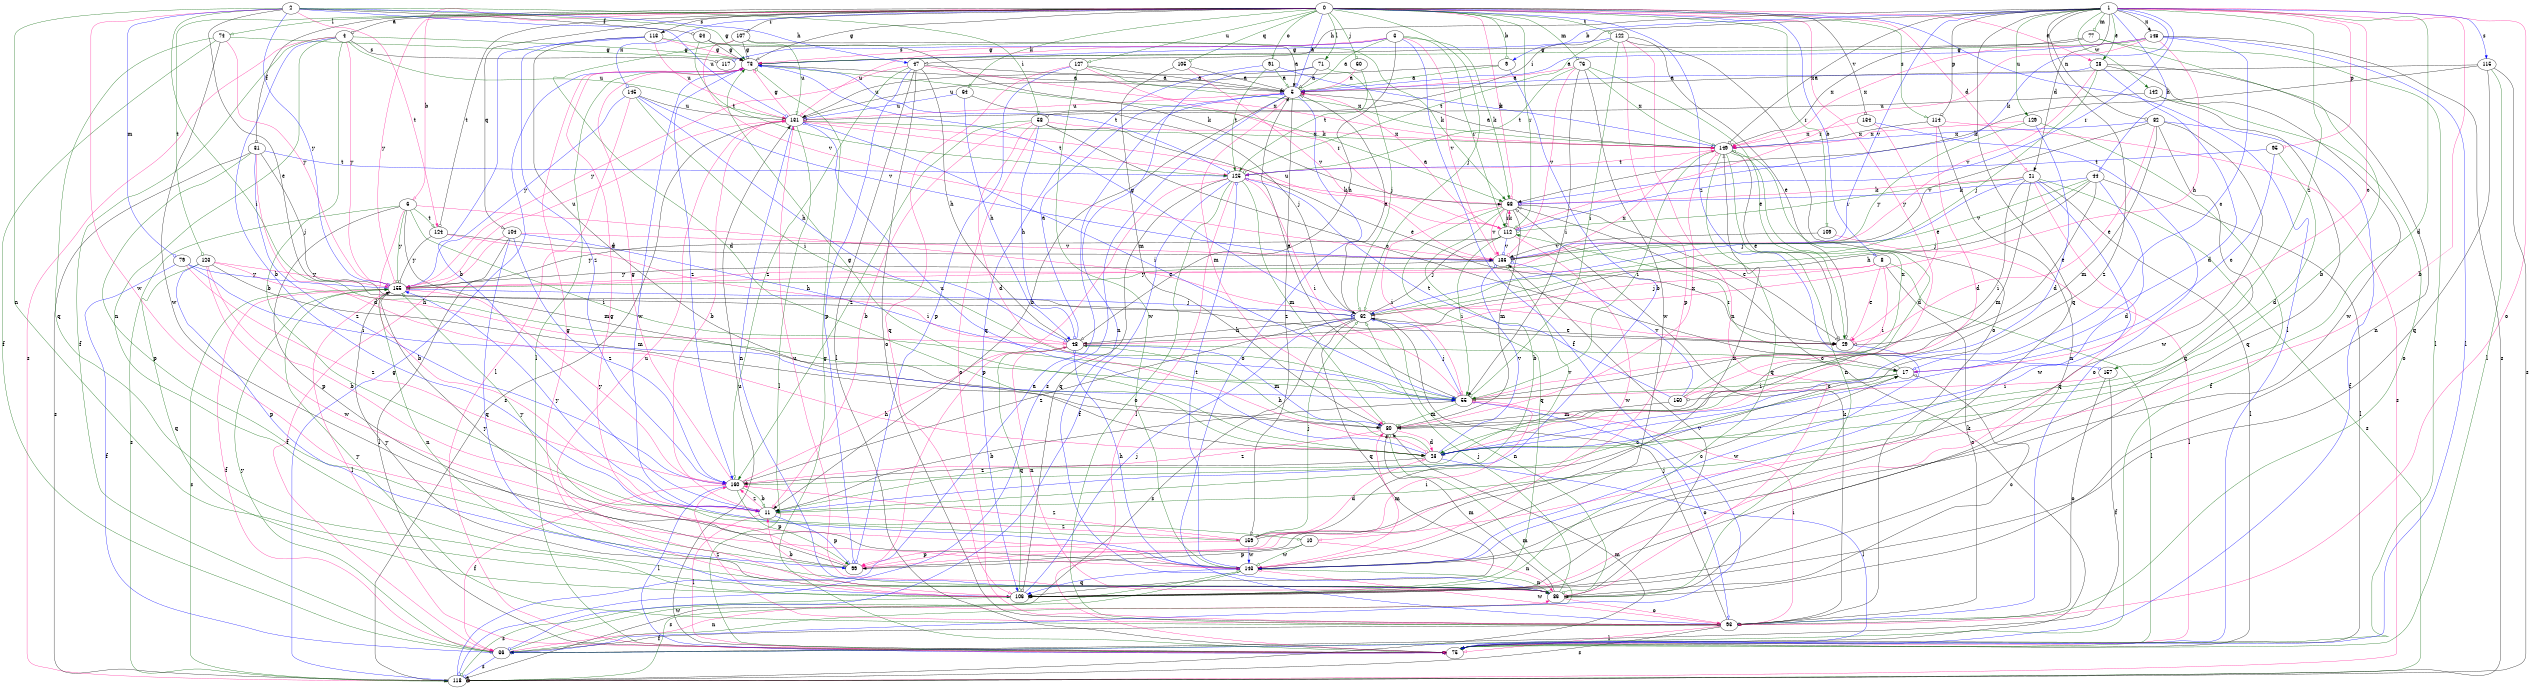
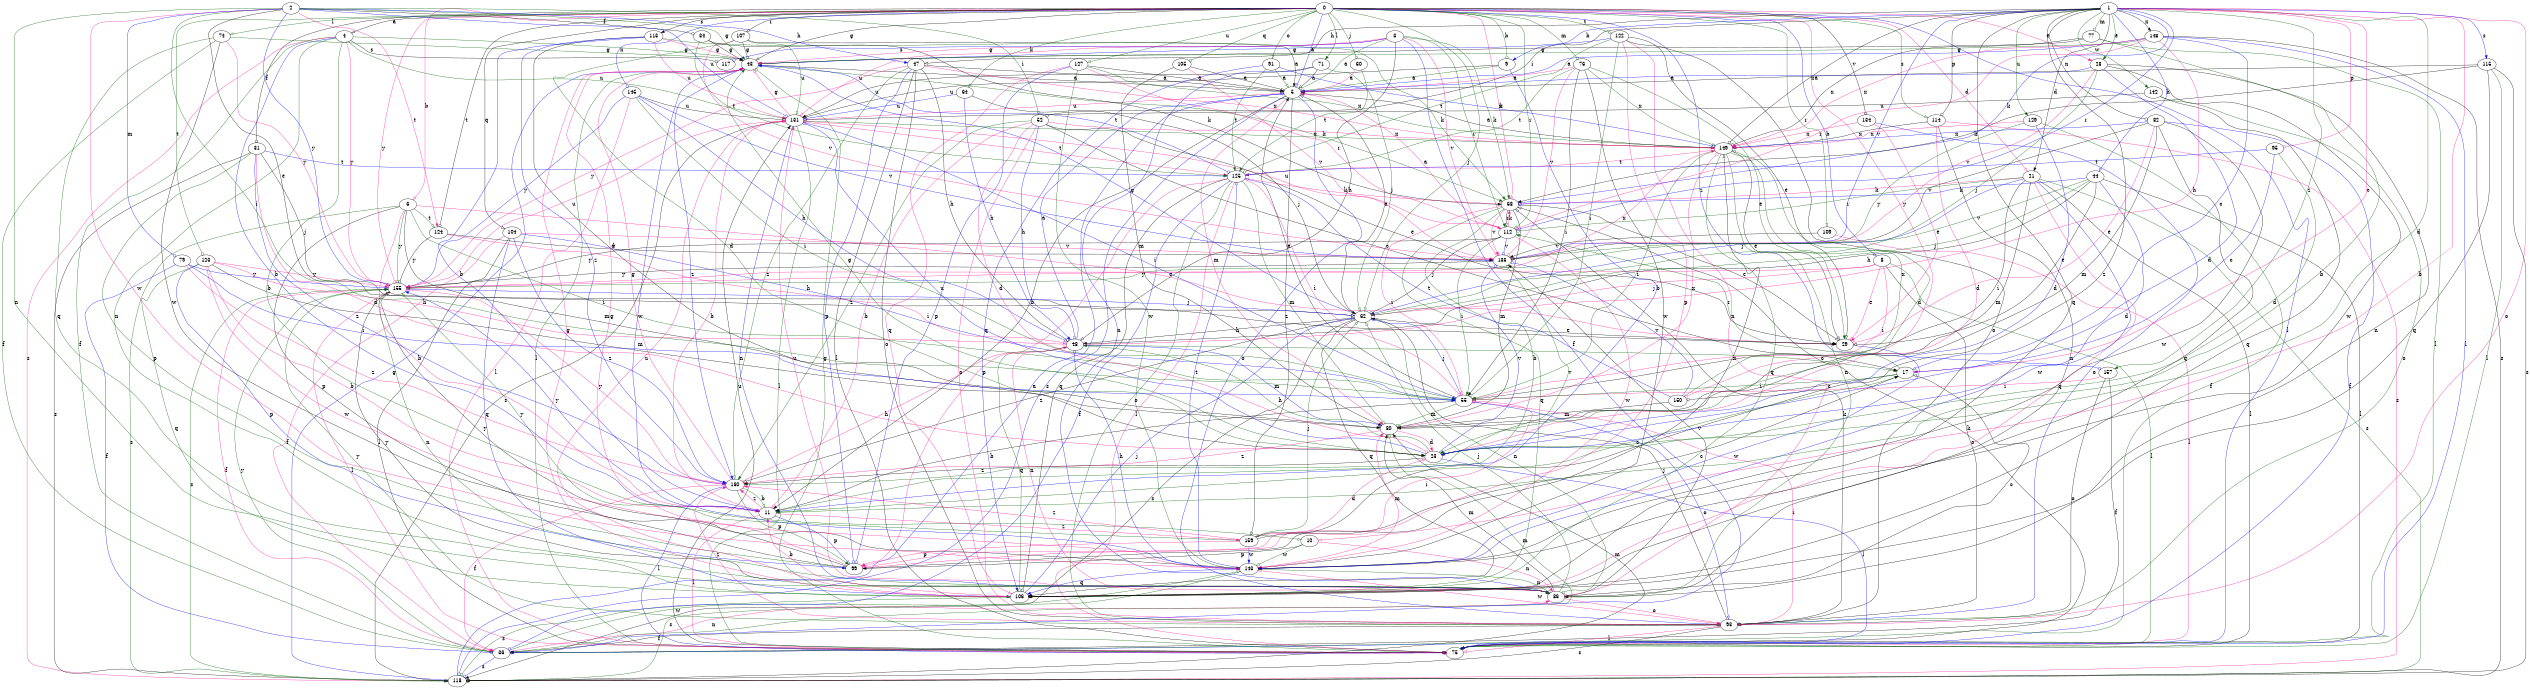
edge "0" -> "4": arrowhead odot -> onormal
node "73": label "73" -> "43"
node "58": label "58" -> "52"
edge "86" -> "155": arrowhead normal -> onormal
